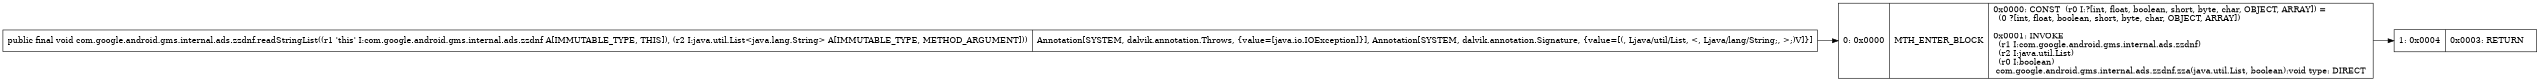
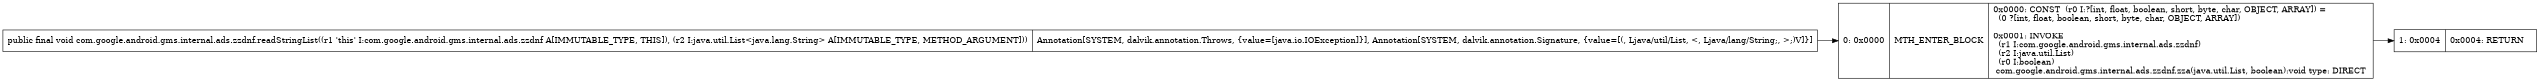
node "1: 0x0004": text "0x0003: RETURN" -> "0x0004: RETURN"
